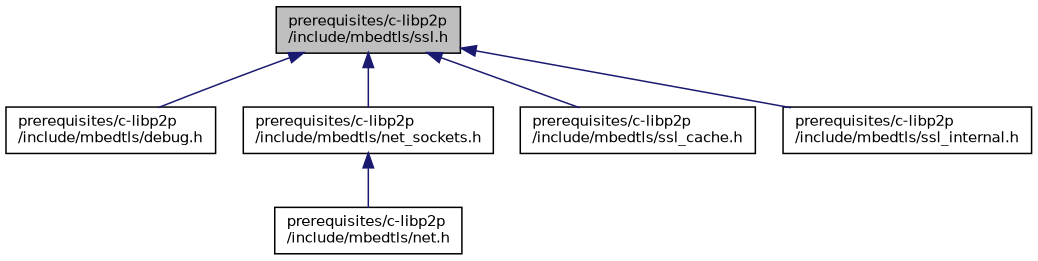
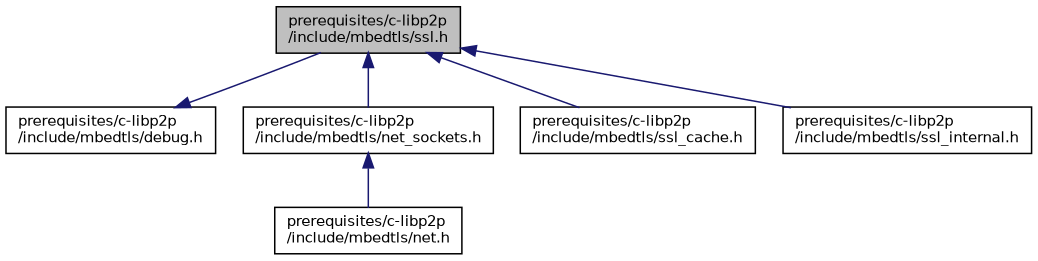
edge "prerequisites/c-libp2p /include/mbedtls/debug.h" -> "prerequisites/c-libp2p /include/mbedtls/ssl.h": reversed
